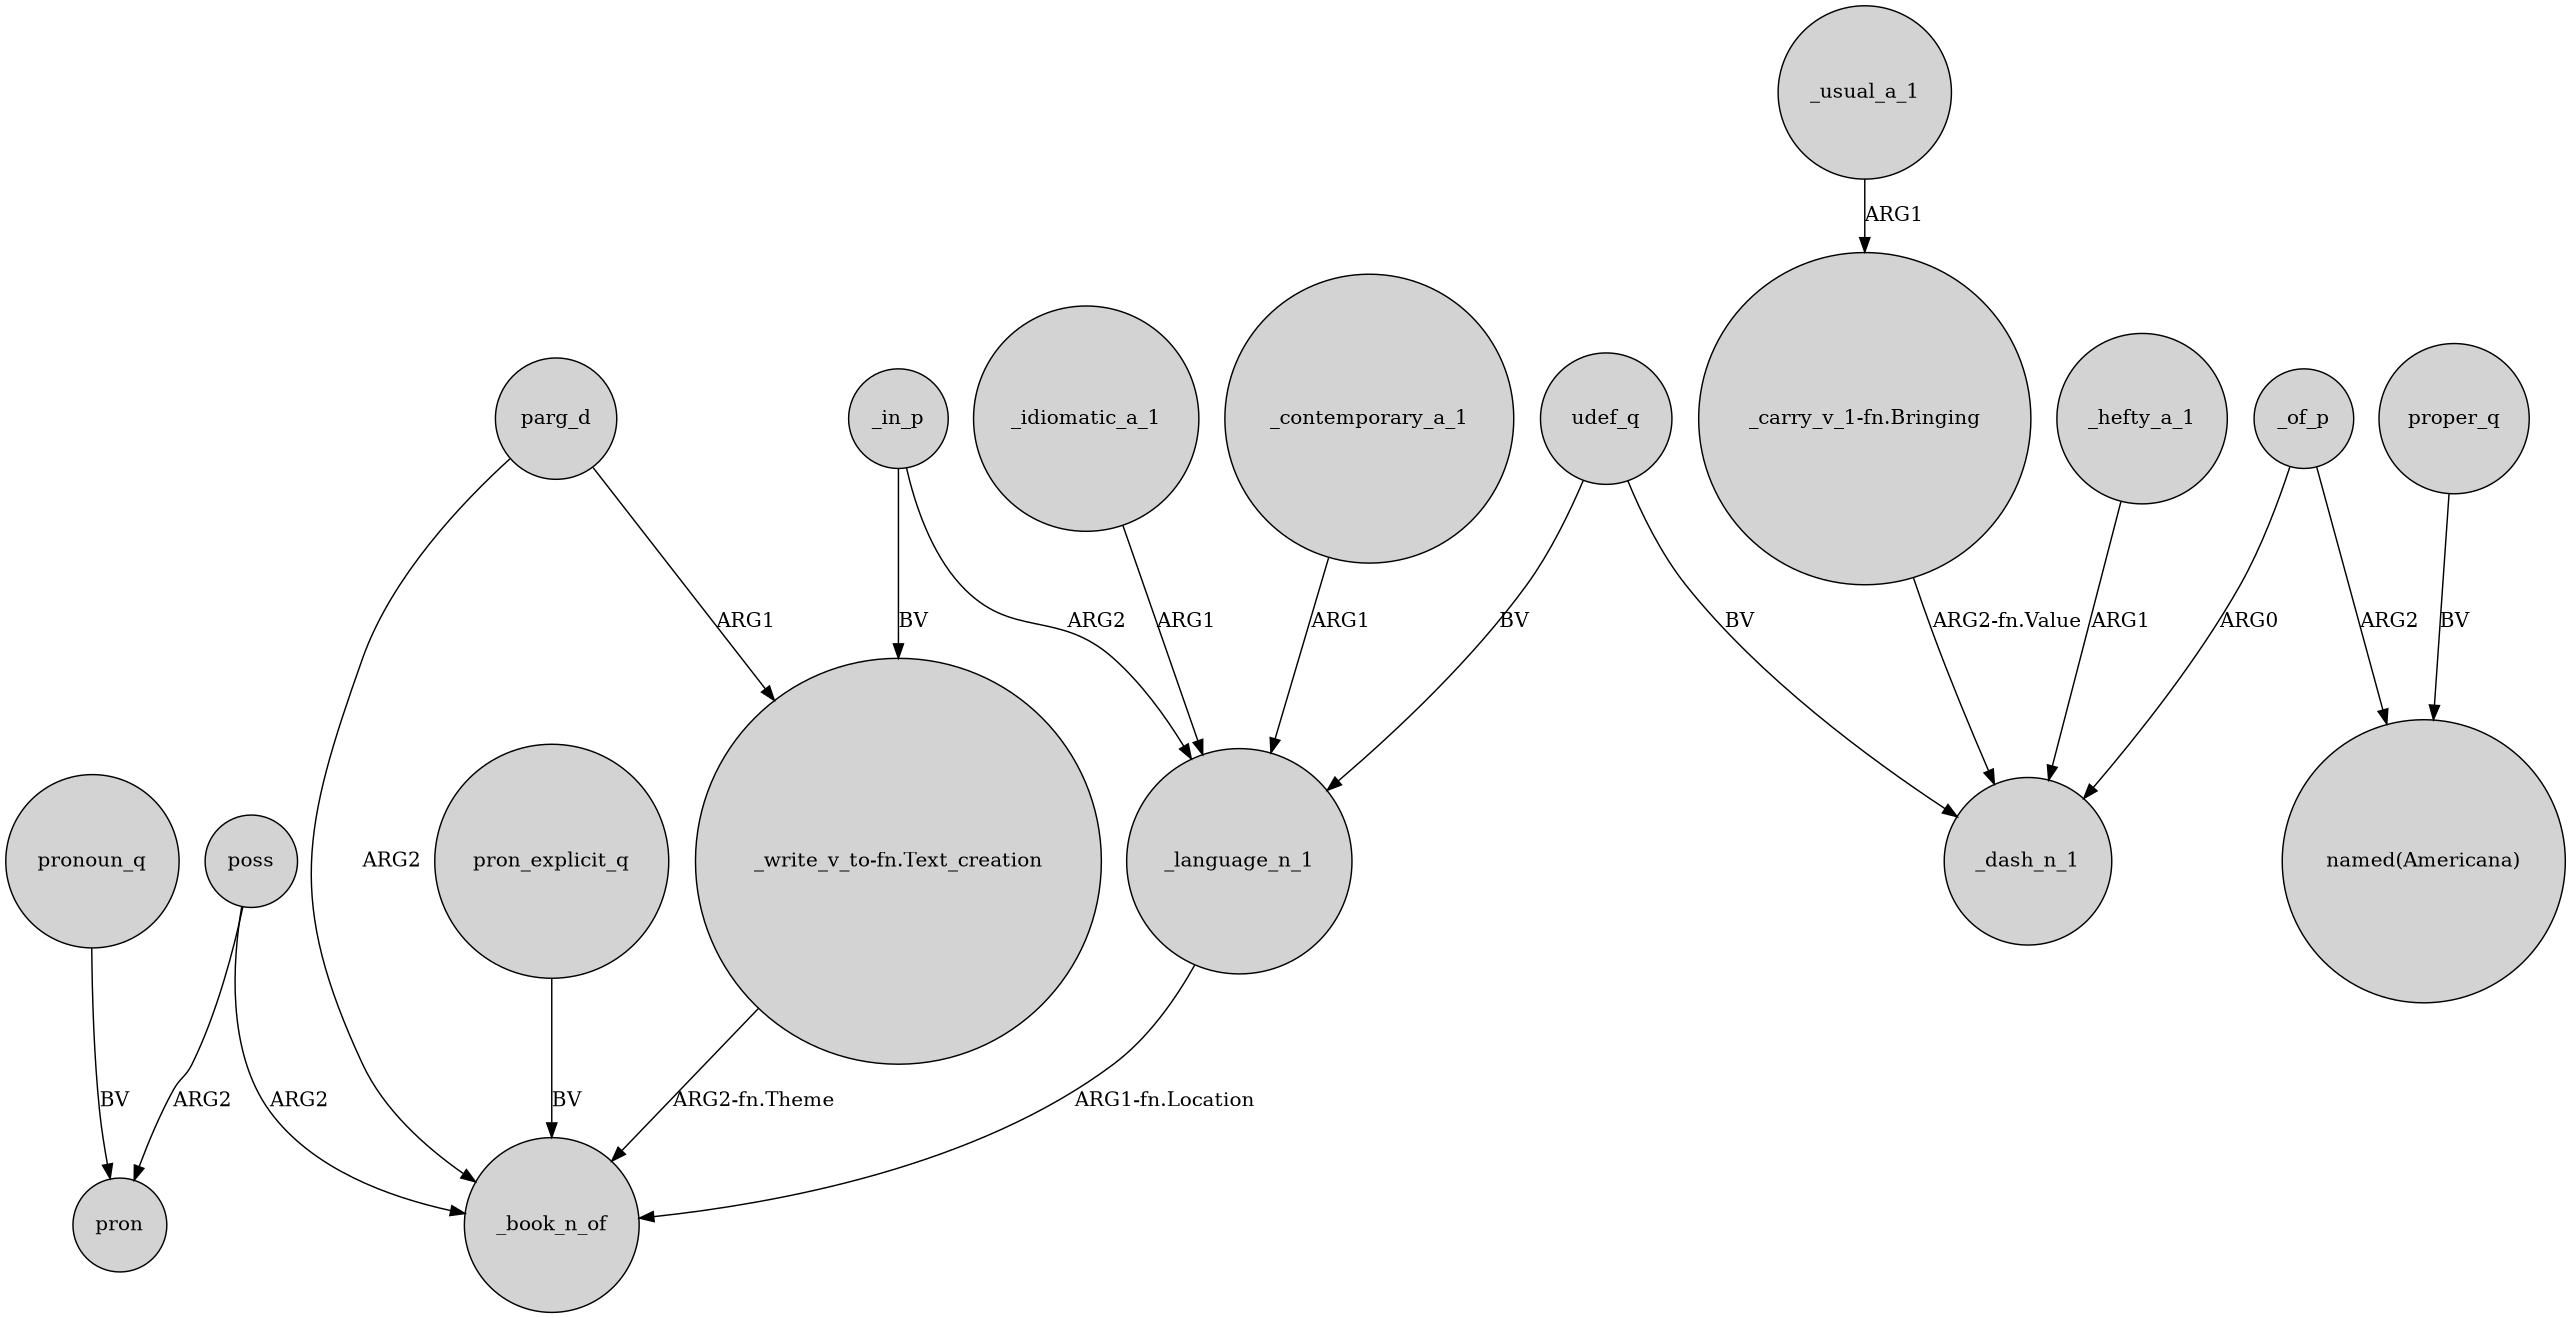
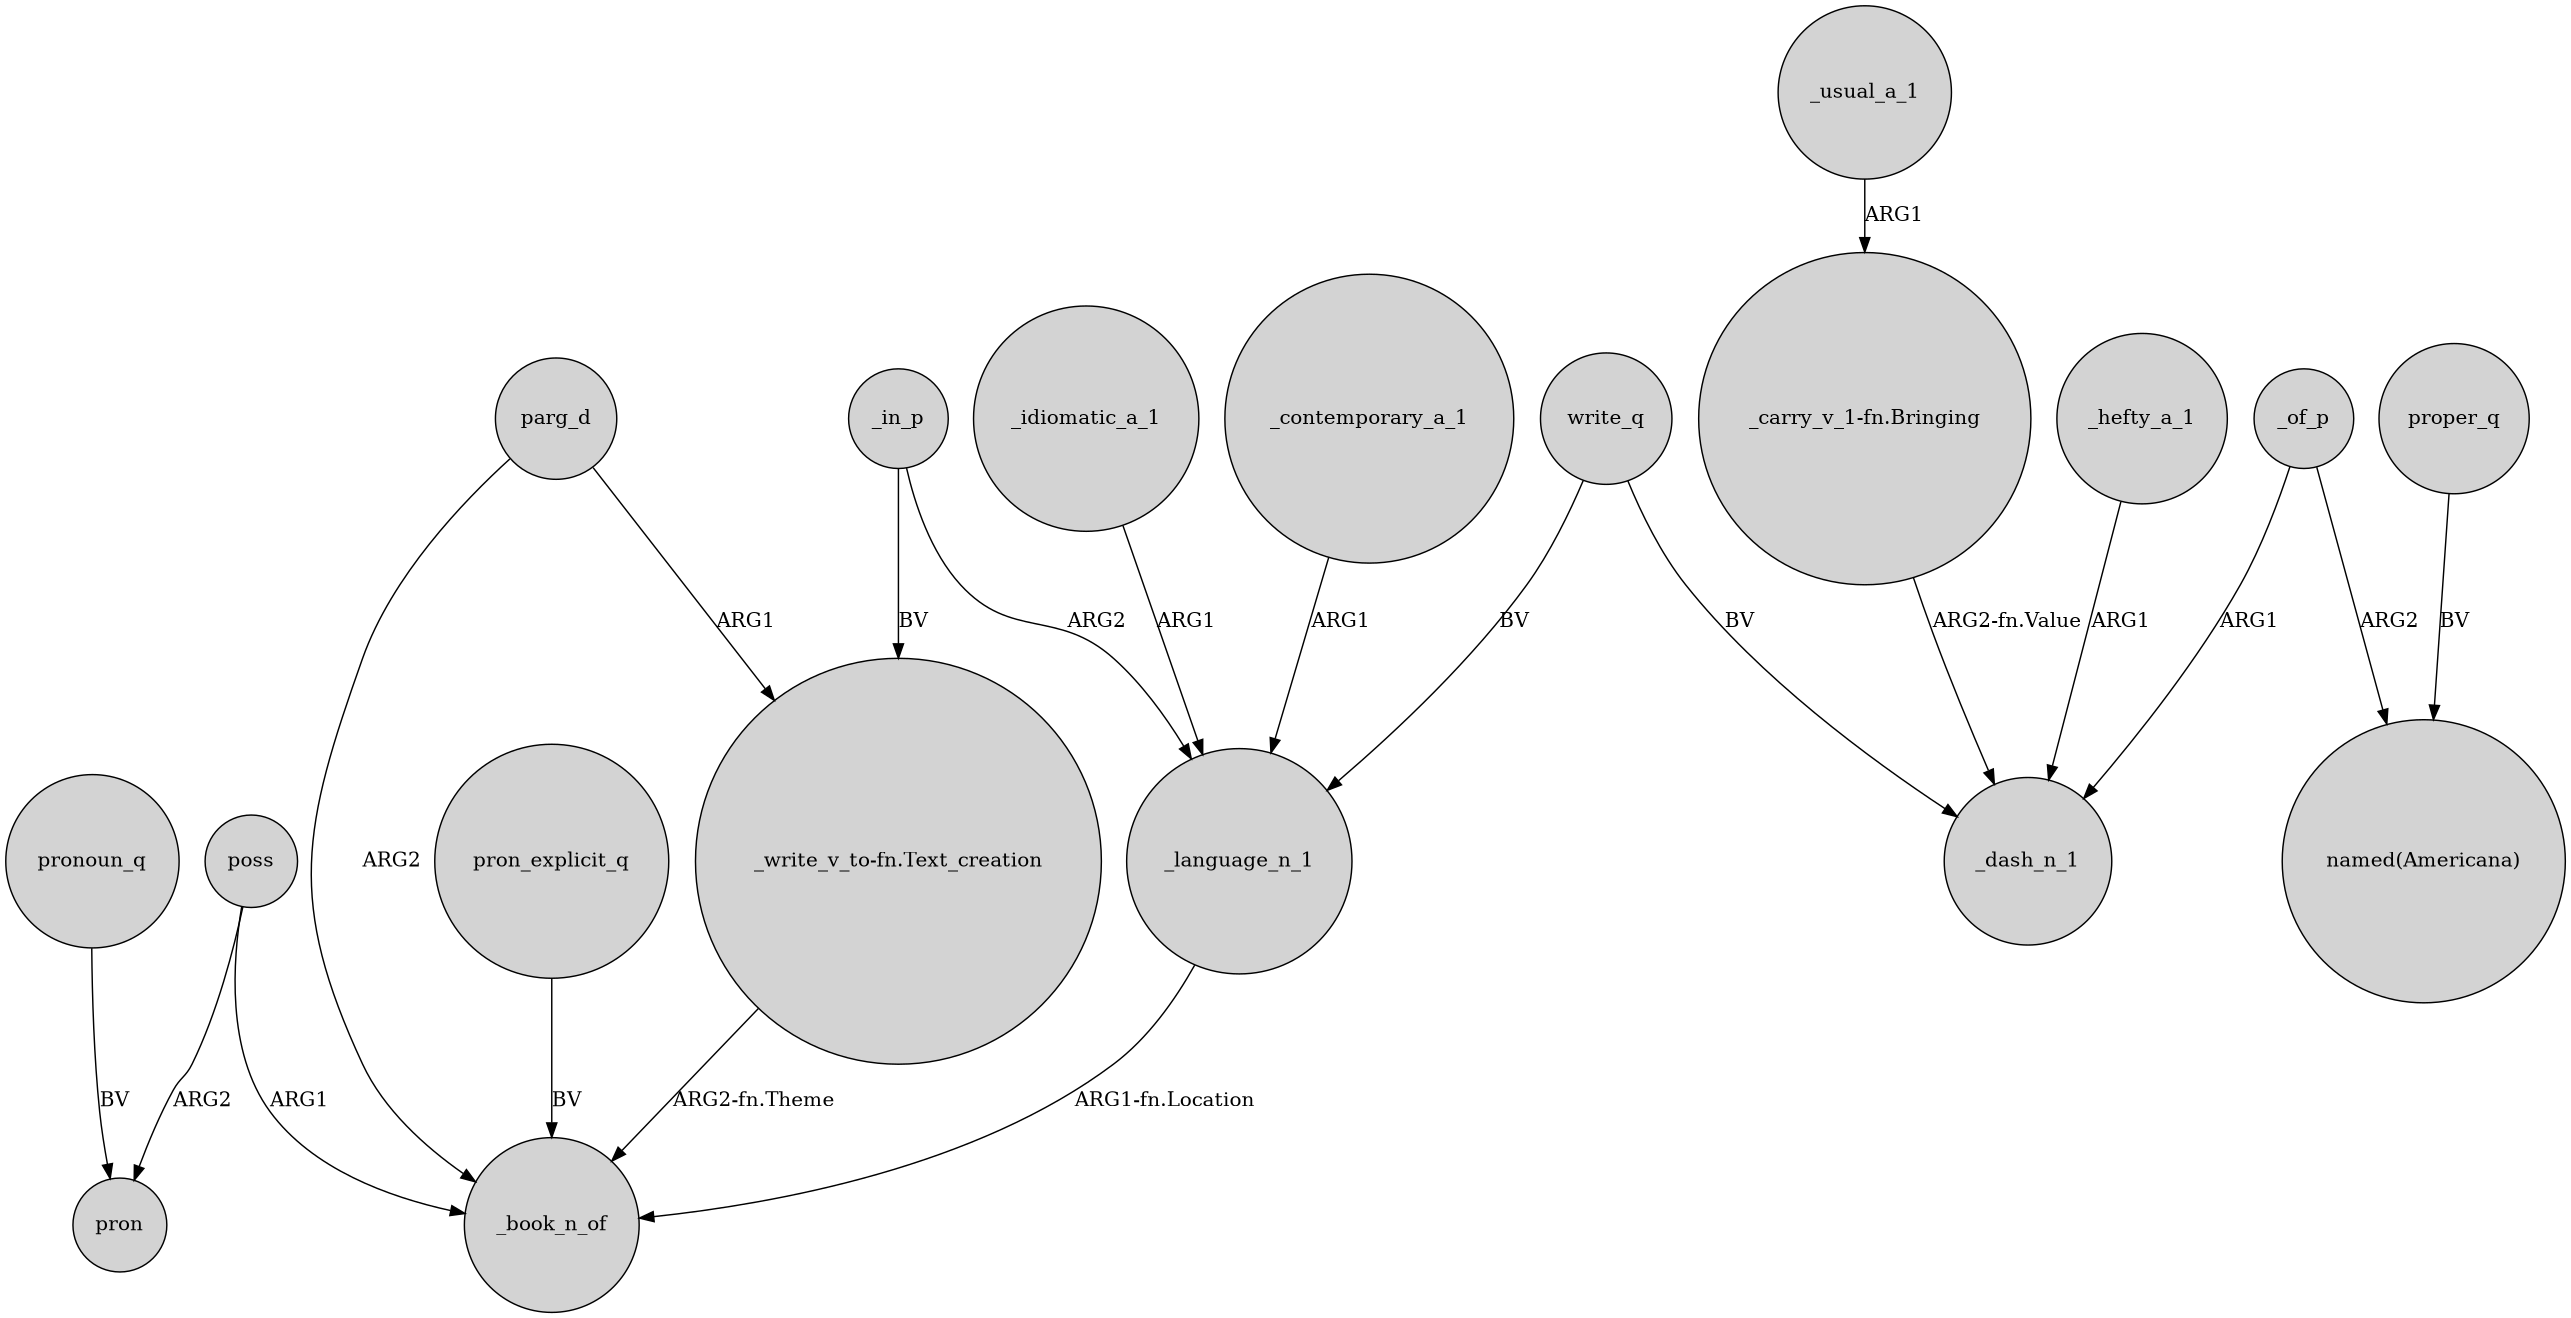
node "udef_q": label "udef_q" -> "write_q"
edge "_of_p" -> "_dash_n_1": label "ARG0" -> "ARG1"
edge "poss" -> "_book_n_of": label "ARG2" -> "ARG1"
